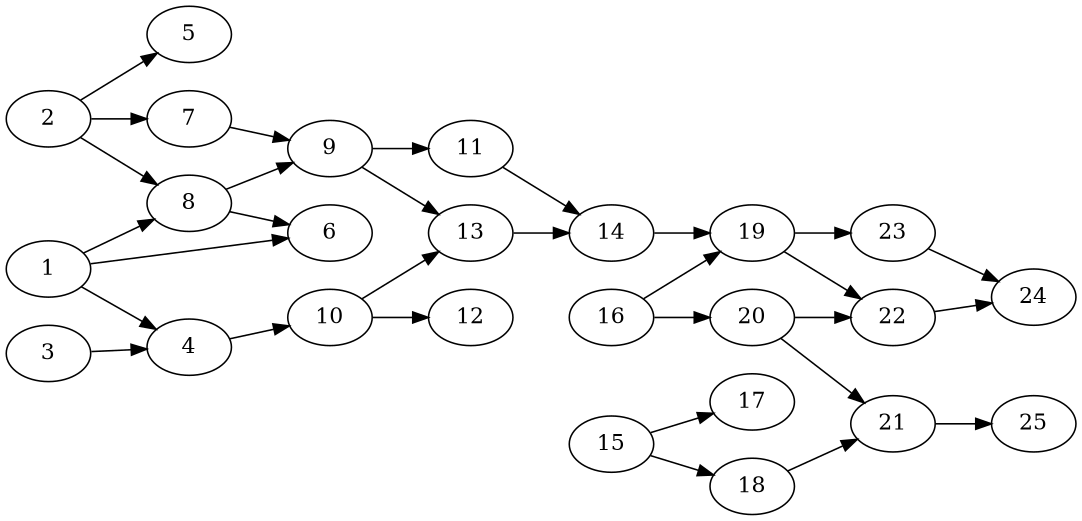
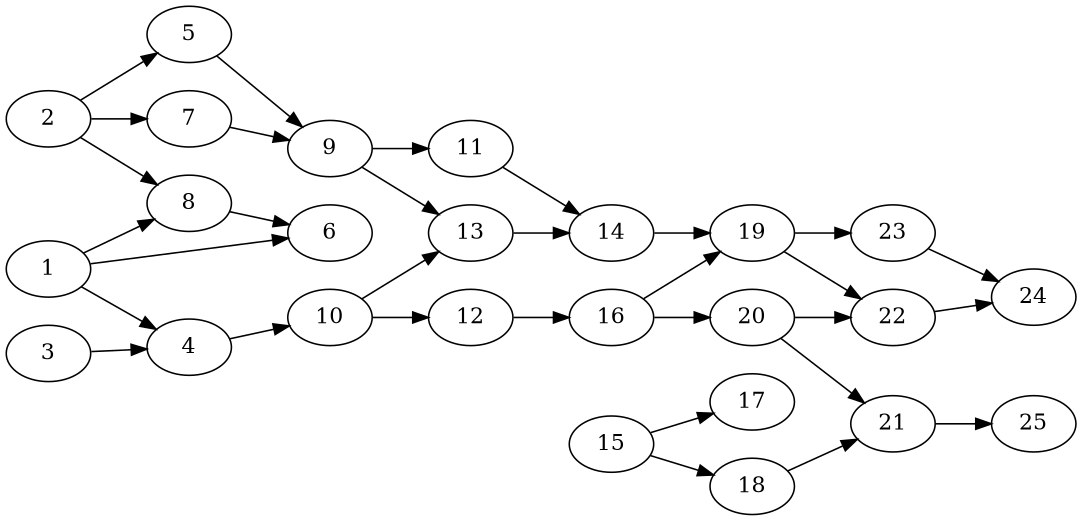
edge "8" -> "9": now "5" -> "9"
edge "12" -> "16": added
